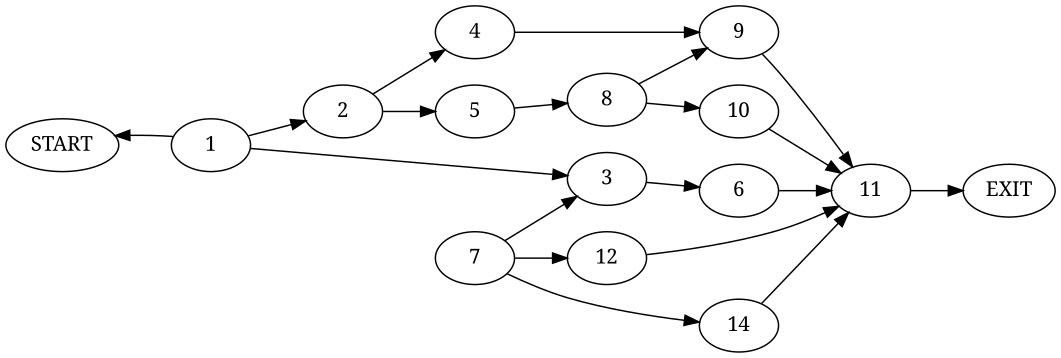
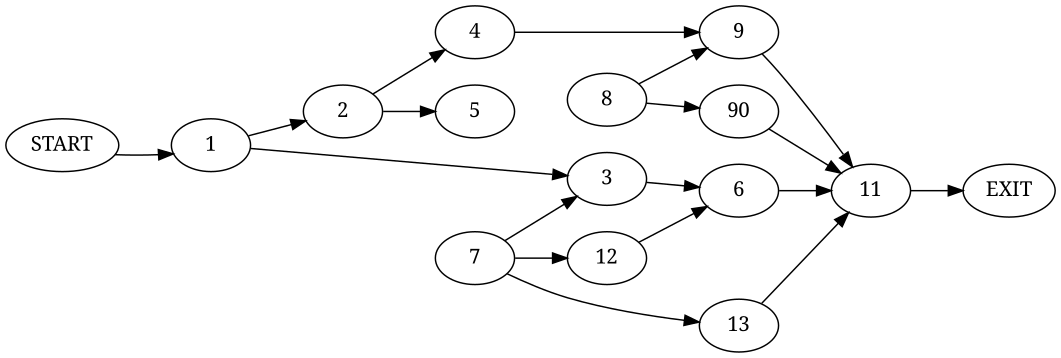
edge "5" -> "8": removed
node "10": label "10" -> "90"
edge "1" -> "START": reversed
edge "12" -> "11": now "12" -> "6"
node "14": label "14" -> "13"
